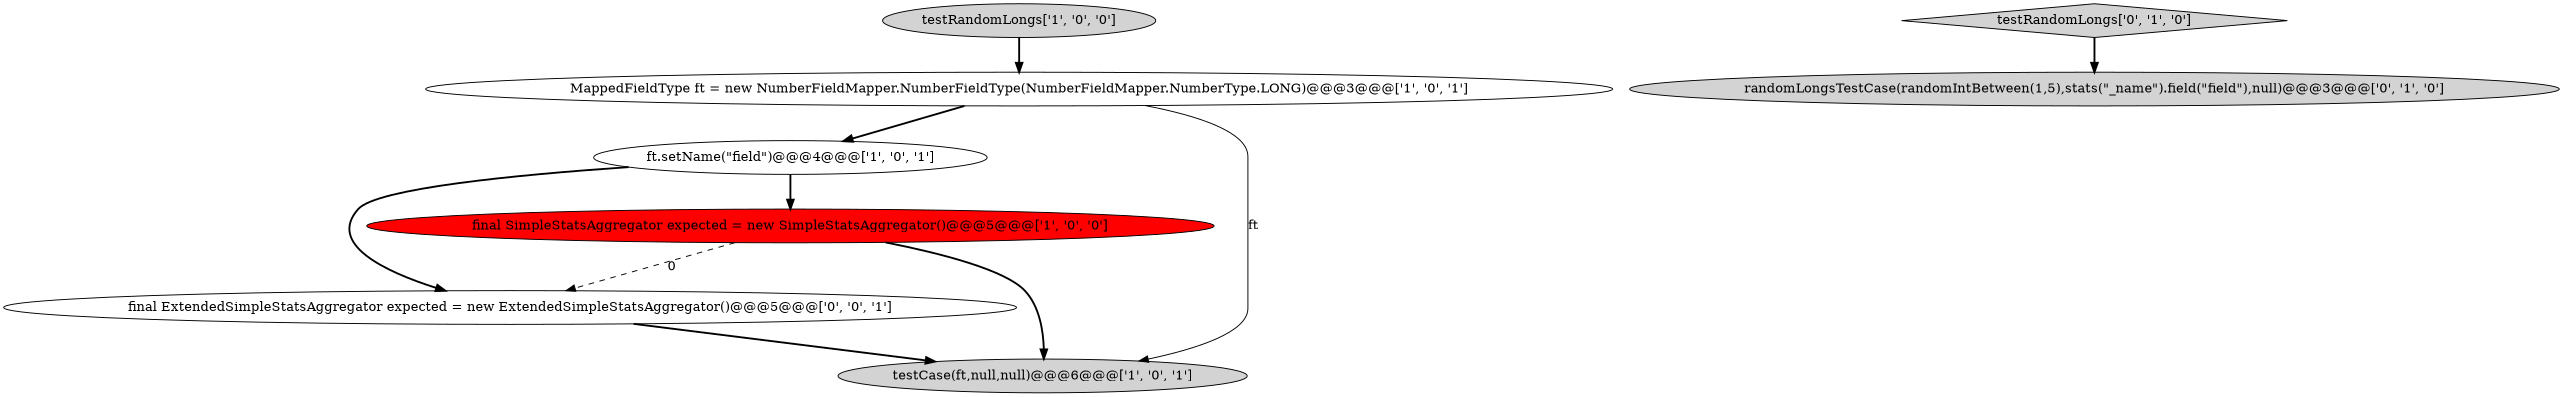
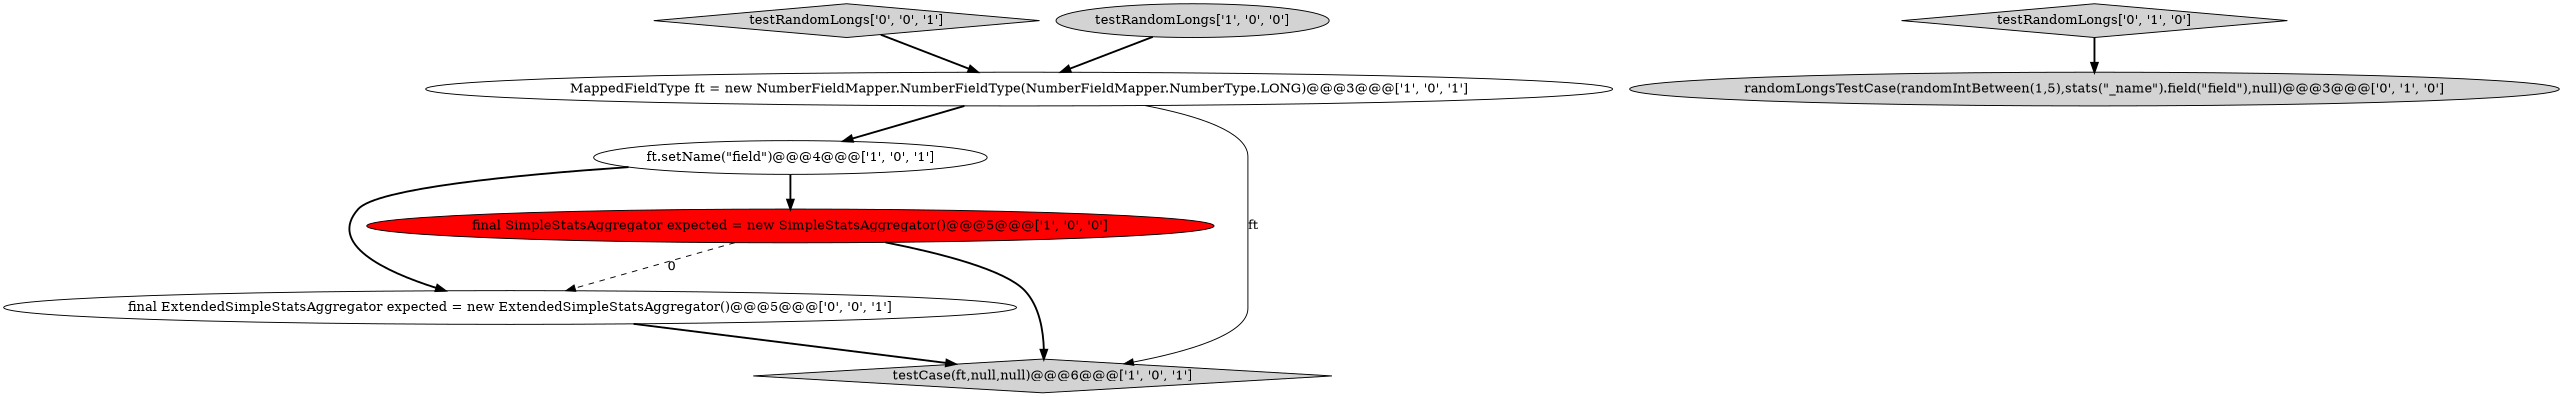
node "testRandomLongs['0', '0', '1']": added
node "testCase(ft,null,null)@@@6@@@['1', '0', '1']": shape ellipse -> diamond
